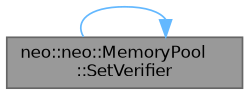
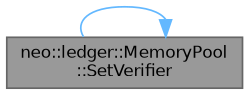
node "neo::neo::MemoryPool ::SetVerifier": label "neo::neo::MemoryPool ::SetVerifier" -> "neo::ledger::MemoryPool ::SetVerifier"
